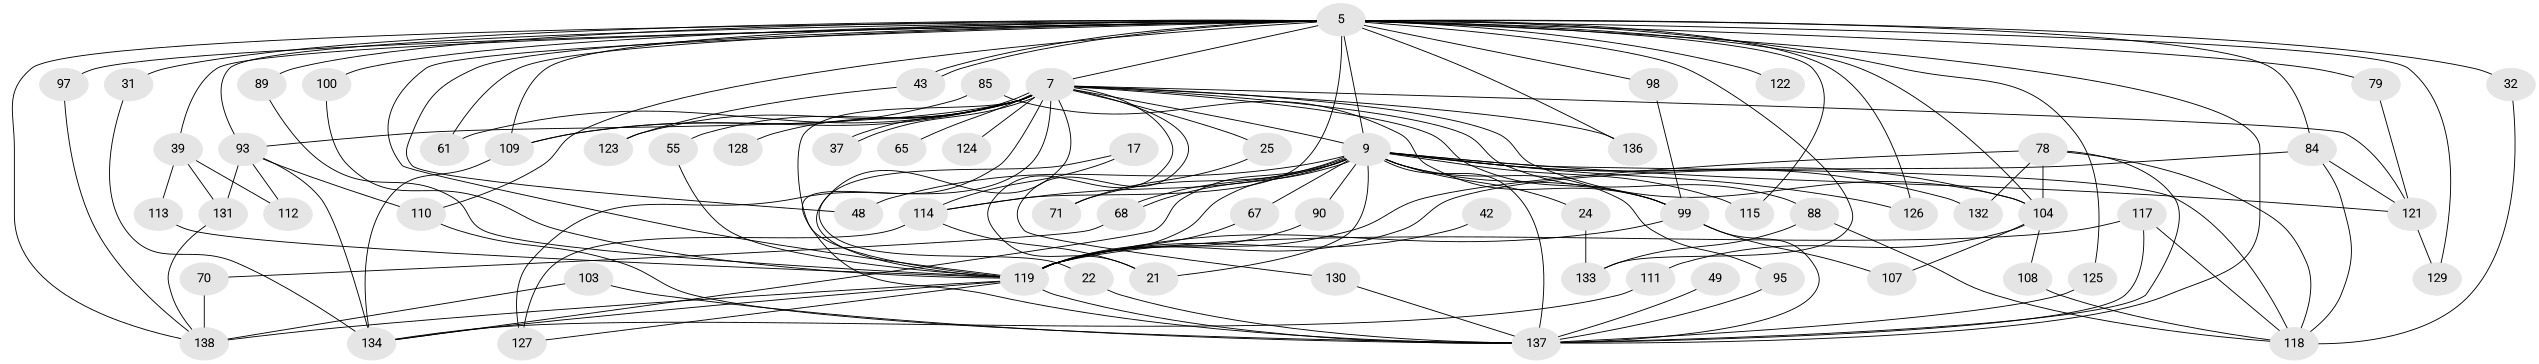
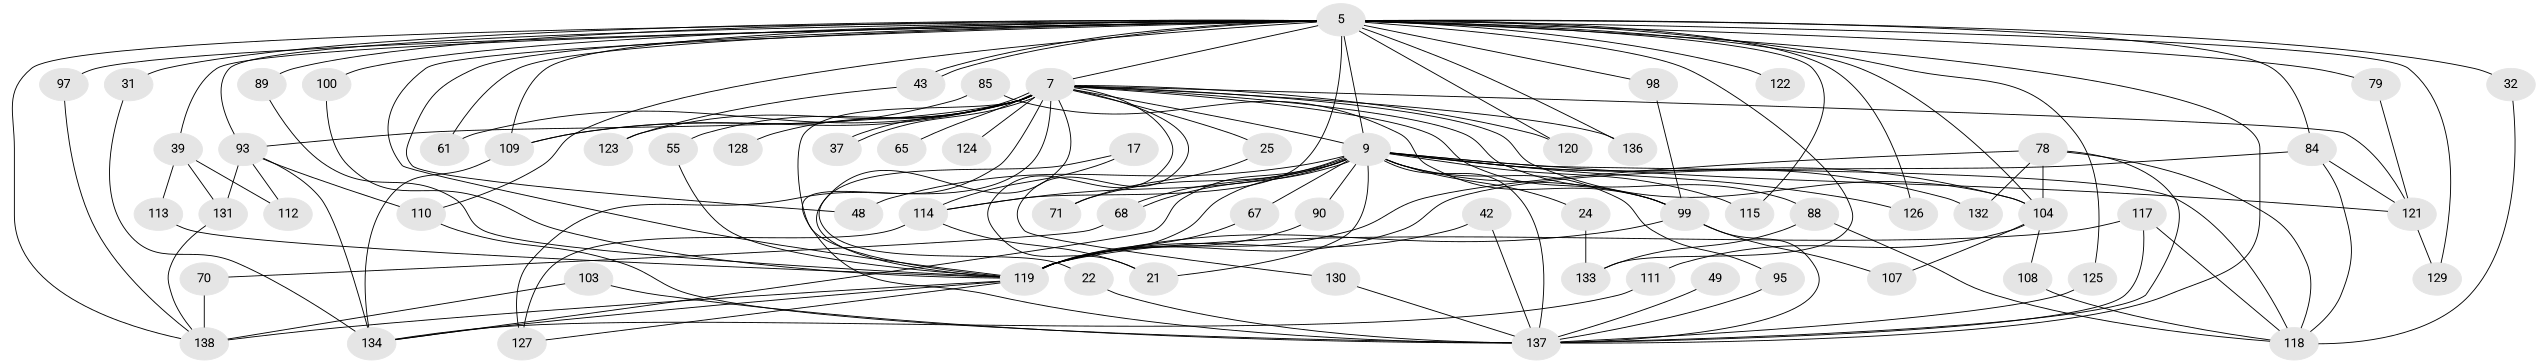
node "120": added
edge "119" -- "137": now "42" -- "137"
